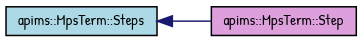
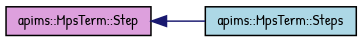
edge "apims::MpsTerm::Step" -> "apims::MpsTerm::Steps": reversed
